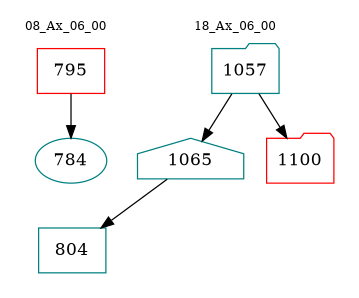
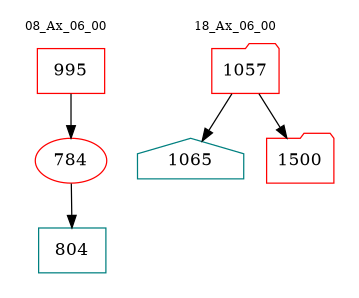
node "795": label "795" -> "995"
node "1057": color teal -> red
node "784": color teal -> red
node "1100": label "1100" -> "1500"
edge "1065" -> "804": now "784" -> "804"
